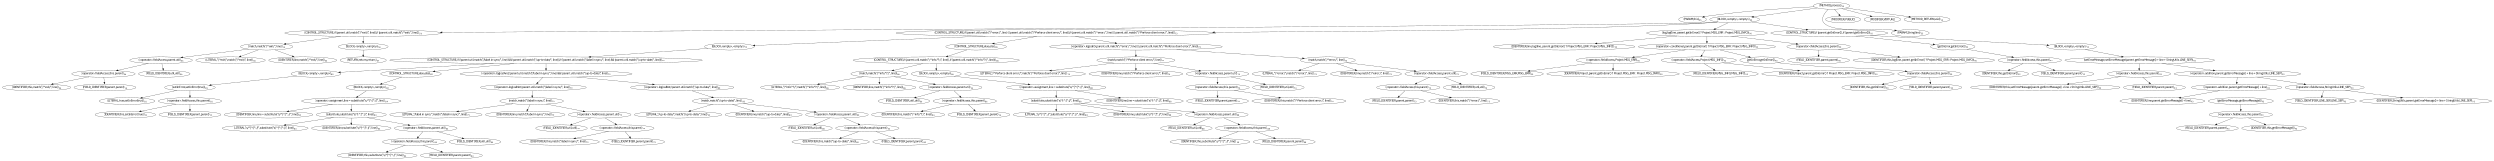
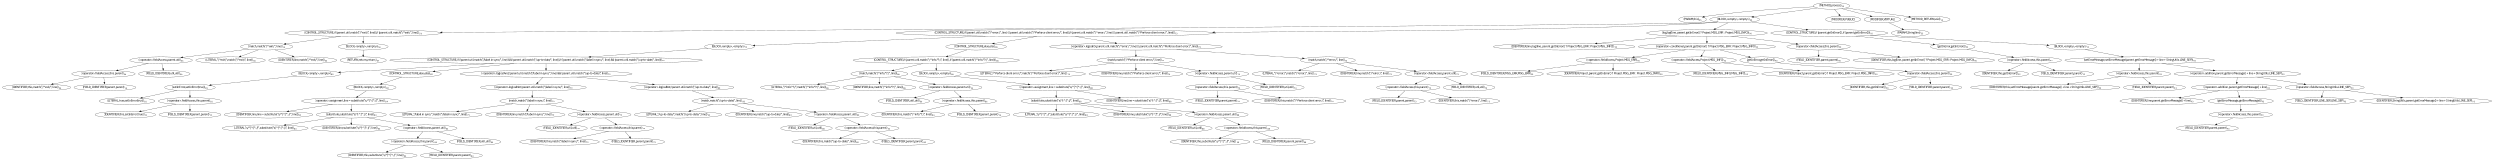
edge "(METHOD,process)" -> "(PARAM,String line)": now "(MODIFIER,VIRTUAL)" -> "(PARAM,String line)"
edge "(<operator>.addition,parent.getErrorMessage() + line)" -> "(getErrorMessage,getErrorMessage())": added
node "(IDENTIFIER,this,getErrorMessage())": removed
